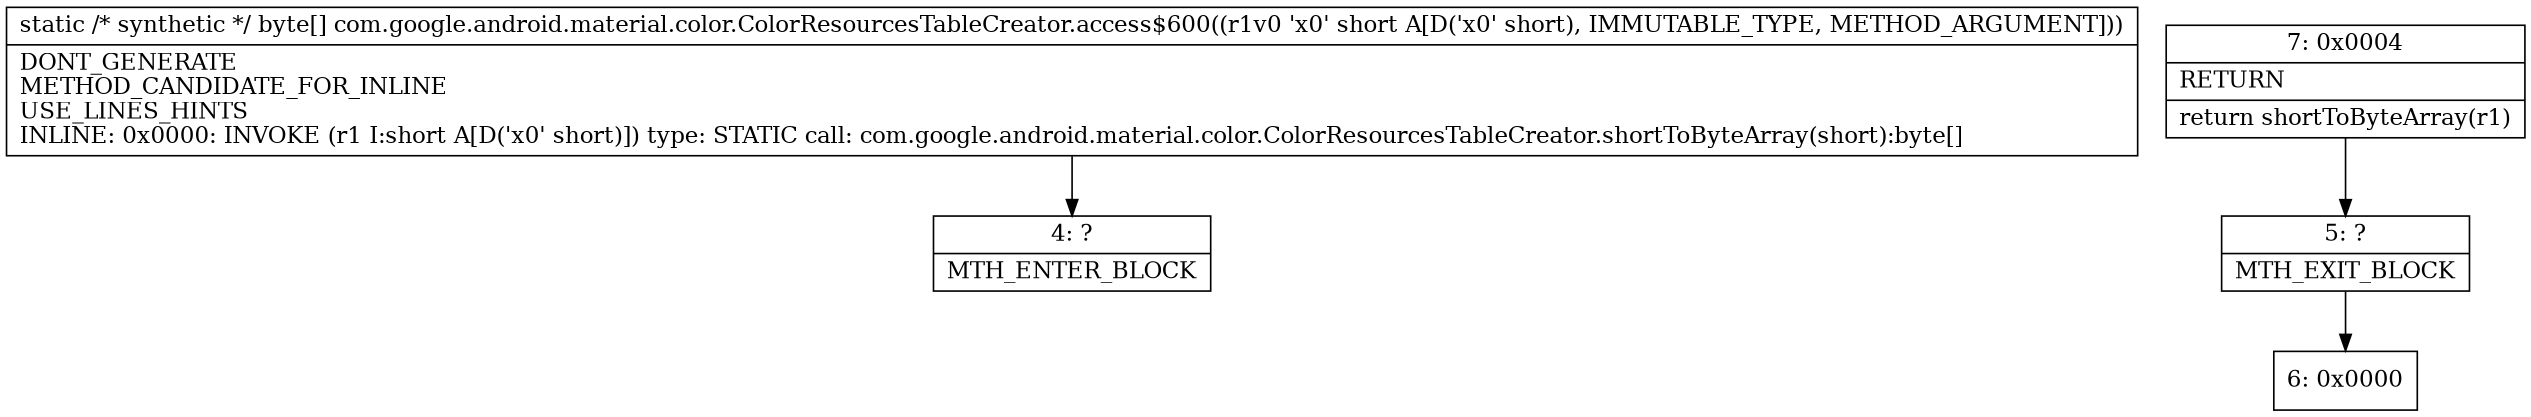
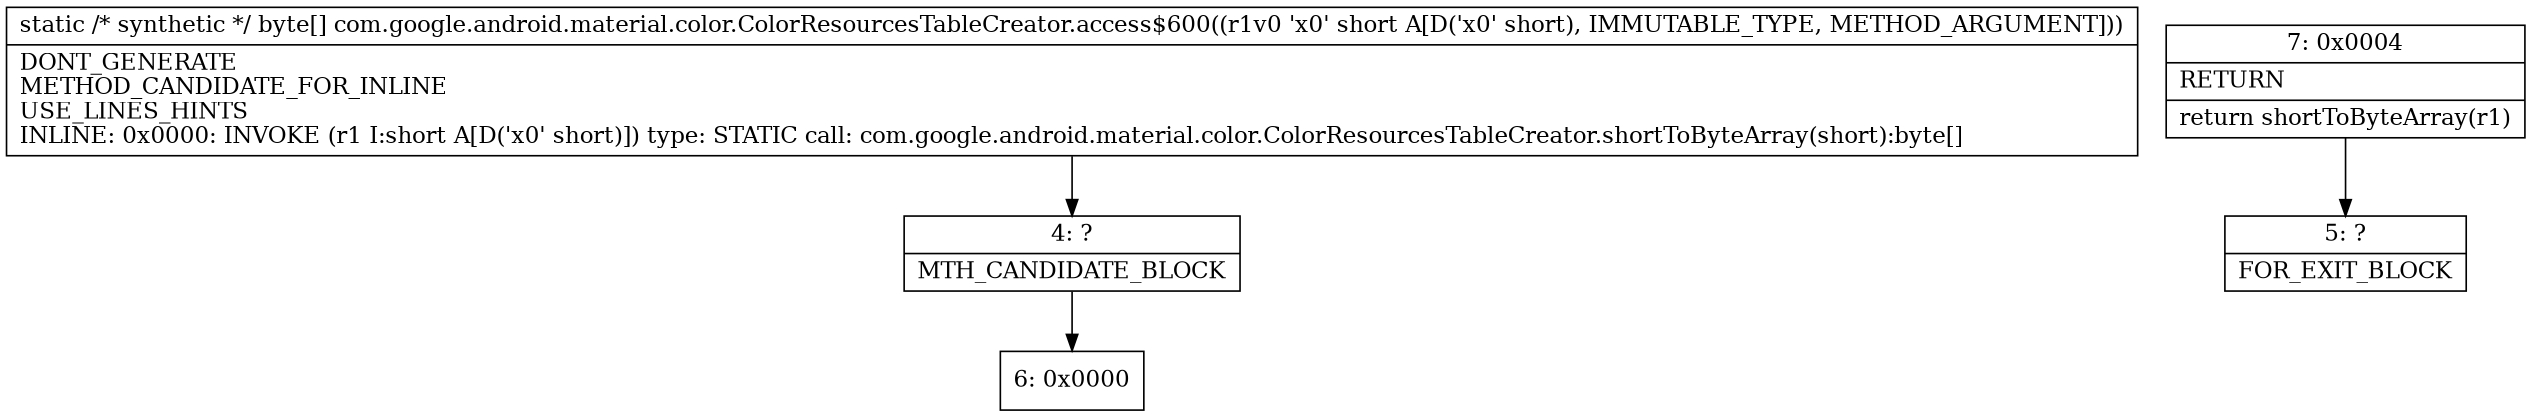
node "4: ?": text "MTH_ENTER_BLOCK" -> "MTH_CANDIDATE_BLOCK"
node "5: ?": text "MTH_EXIT_BLOCK" -> "FOR_EXIT_BLOCK"
edge "5: ?" -> "6: 0x0000": now "4: ?" -> "6: 0x0000"
